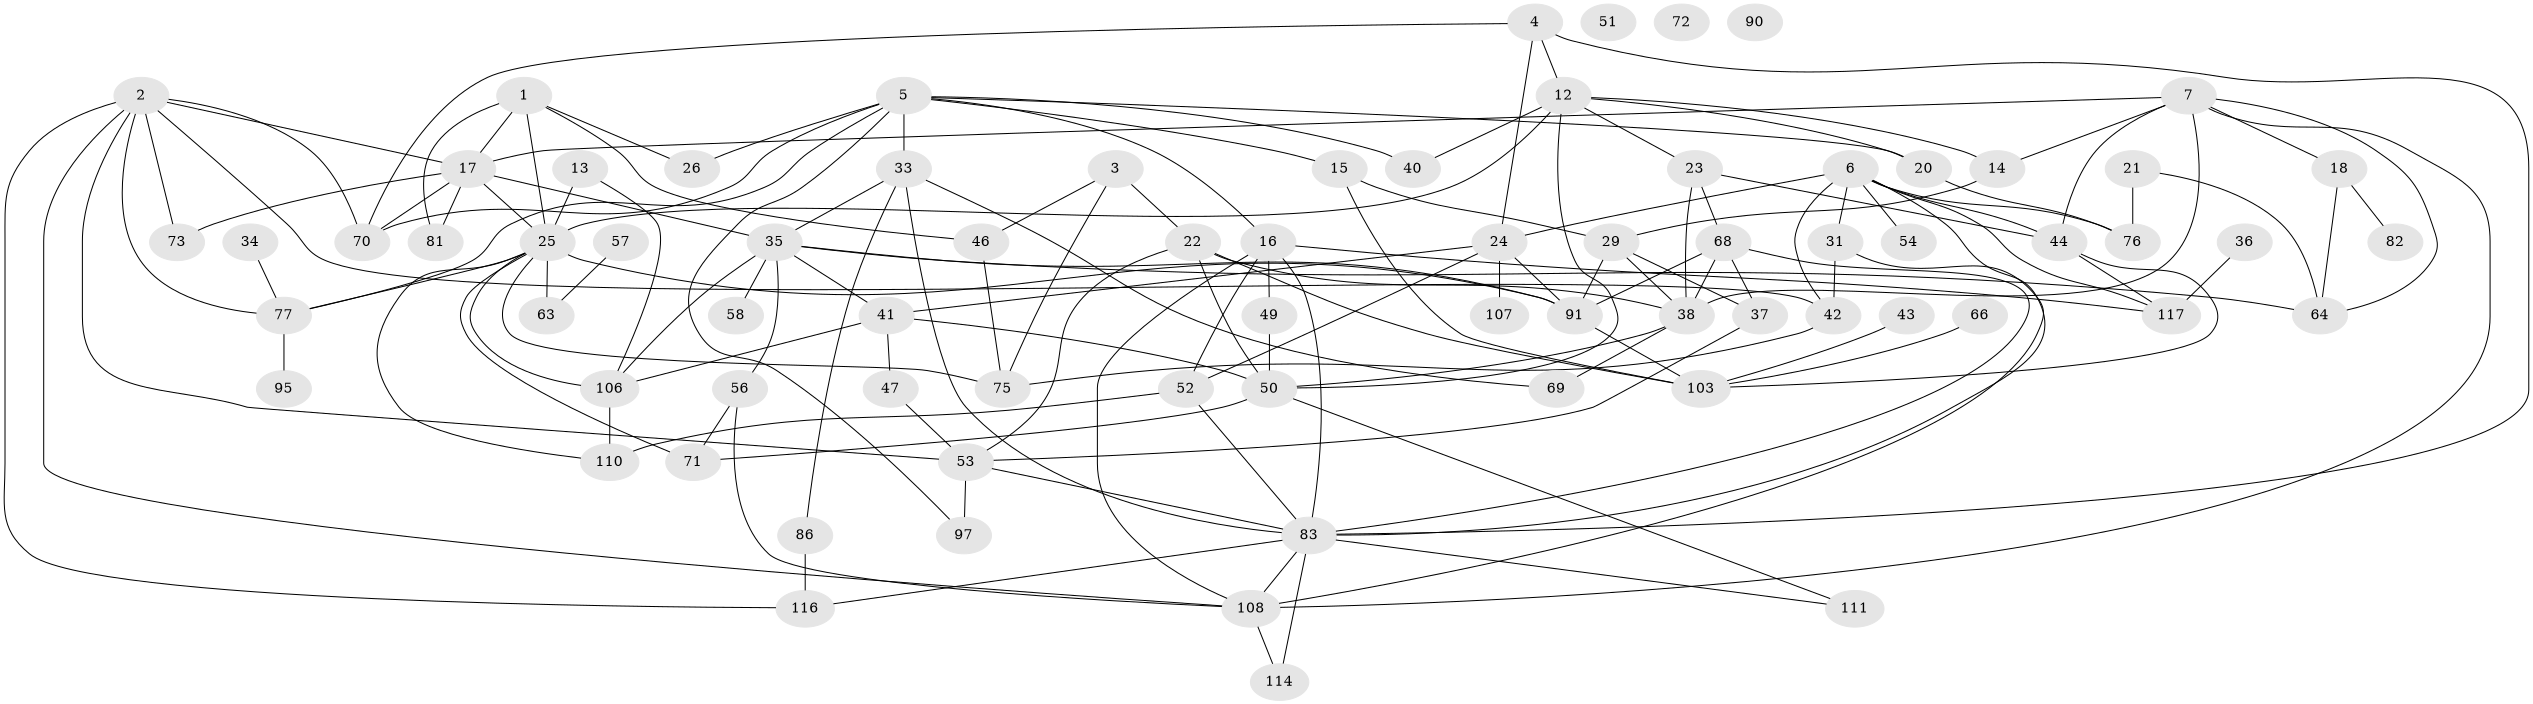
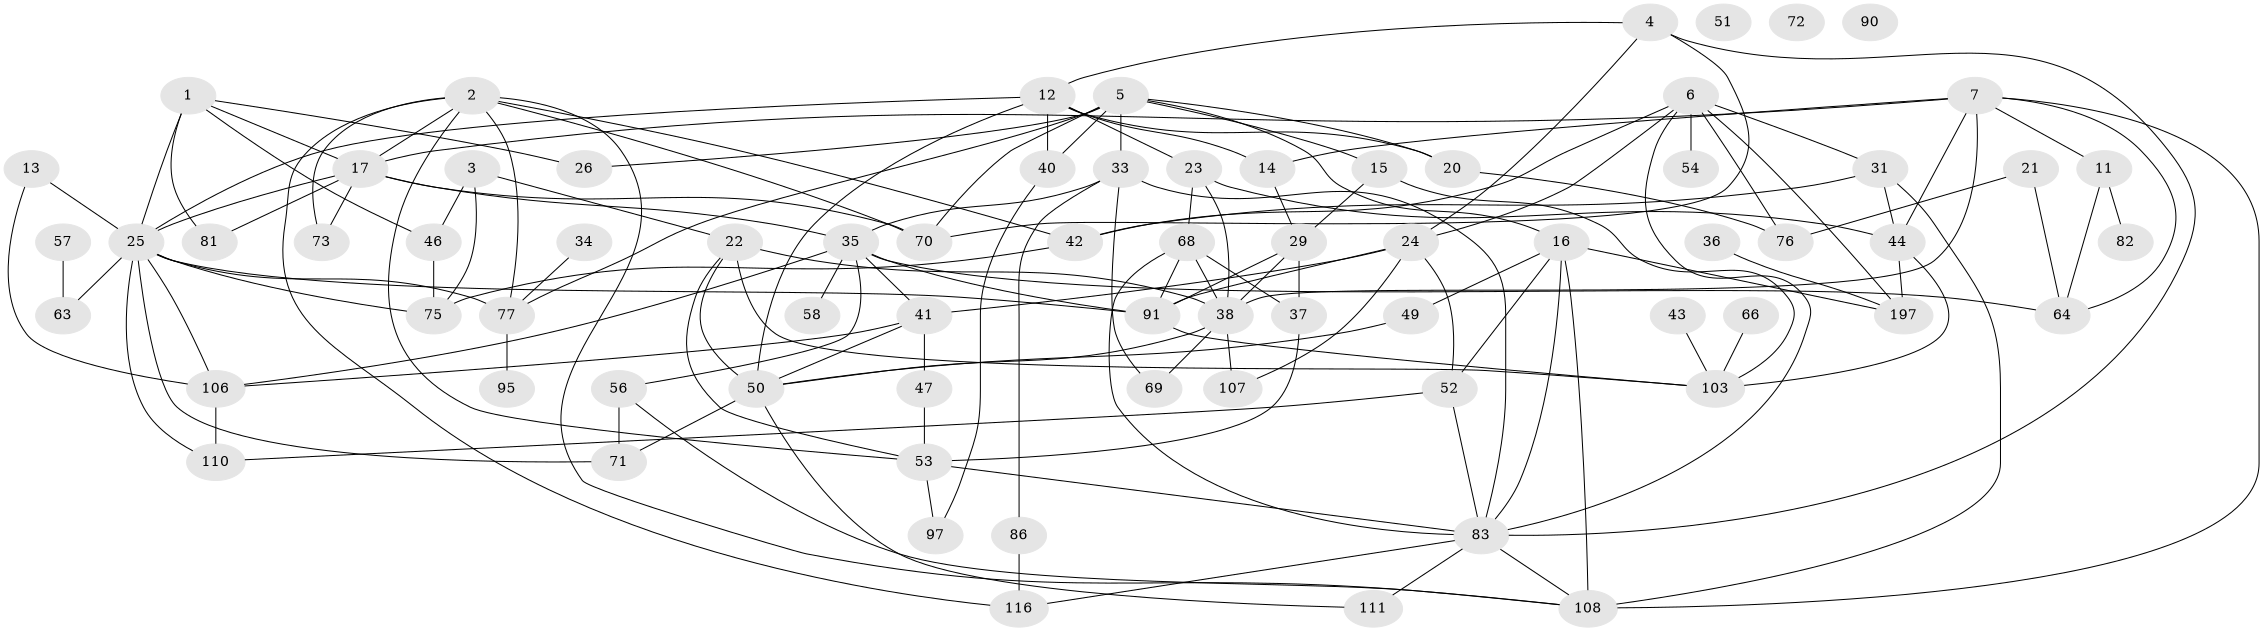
node "18": label "18" -> "11"
edge "6" -- "44": now "31" -- "44"
node "117": label "117" -> "197"
edge "5" -- "97": now "40" -- "97"
edge "38" -- "107": added
node "114": removed
